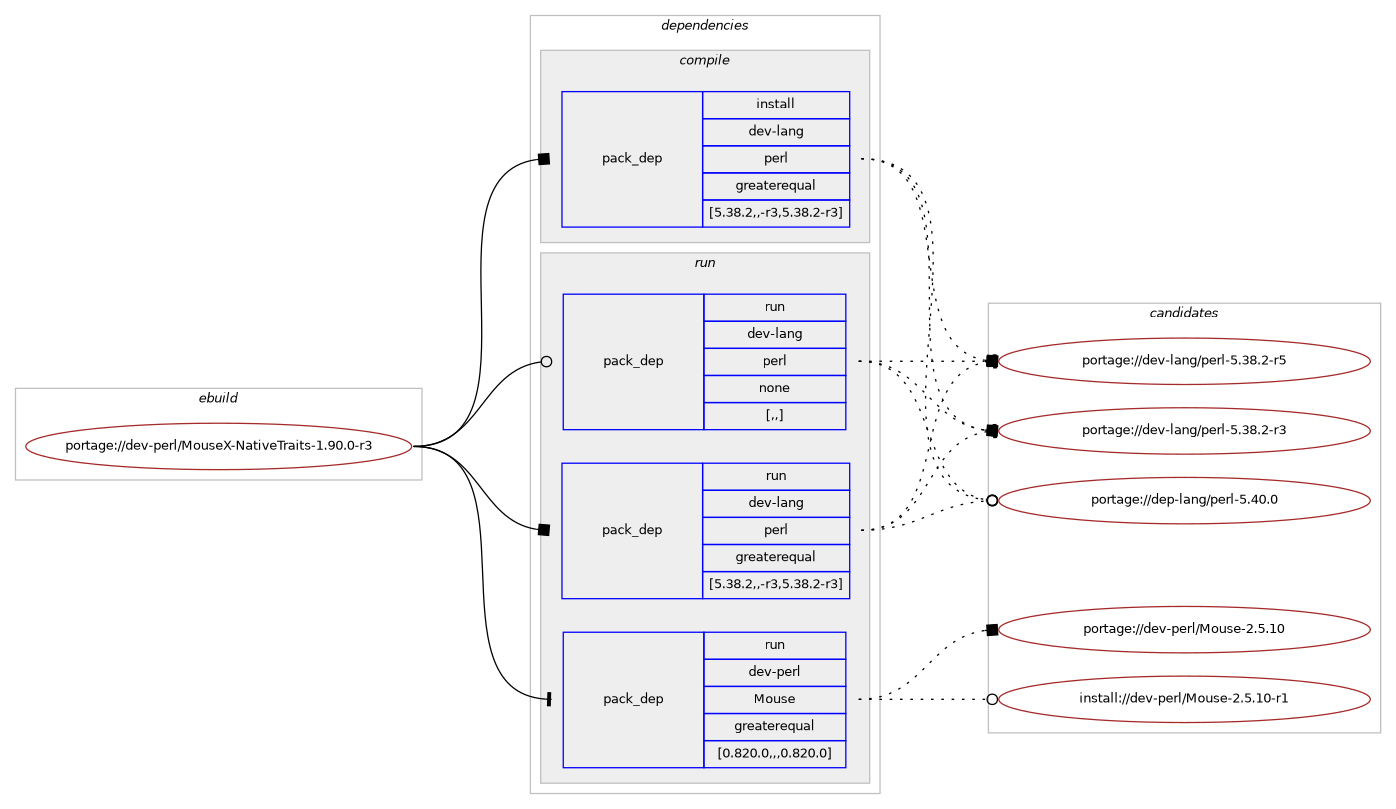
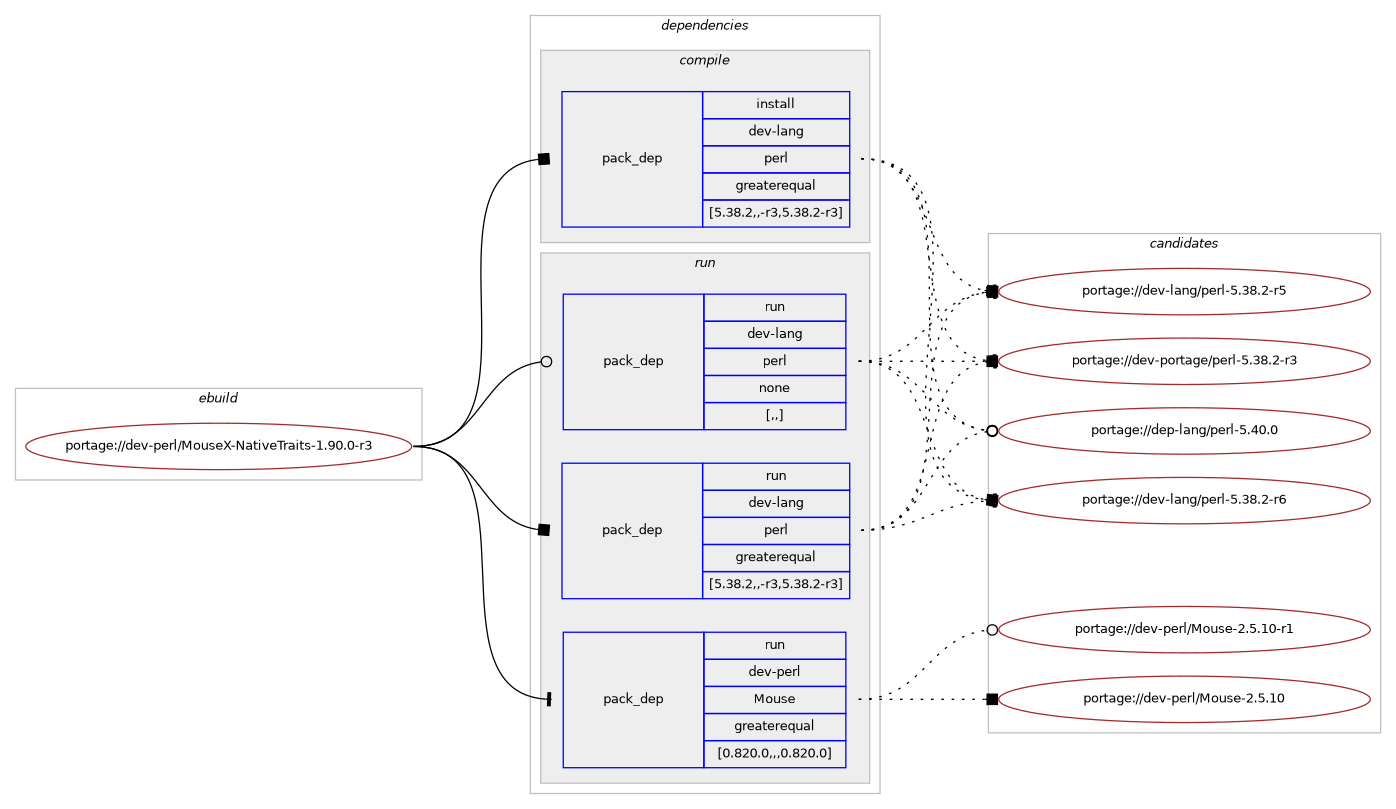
node "portage://dev-lang/perl-5.38.2-r3": label "portage://dev-lang/perl-5.38.2-r3" -> "portage://dev-portage/perl-5.38.2-r3"
node "portage://dev-lang/perl-5.38.2-r6": added
node "install://dev-perl/Mouse-2.5.10-r1": label "install://dev-perl/Mouse-2.5.10-r1" -> "portage://dev-perl/Mouse-2.5.10-r1"
